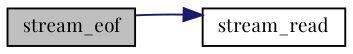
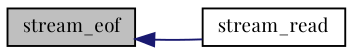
edge "stream_eof" -> "stream_read": reversed
